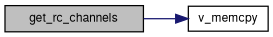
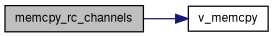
node "get_rc_channels": label "get_rc_channels" -> "memcpy_rc_channels"
